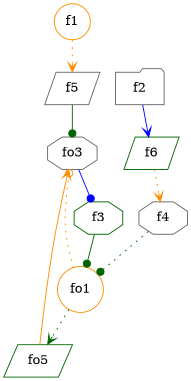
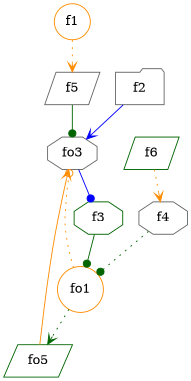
edge "f2" -> "f6": now "f2" -> "fo3"
